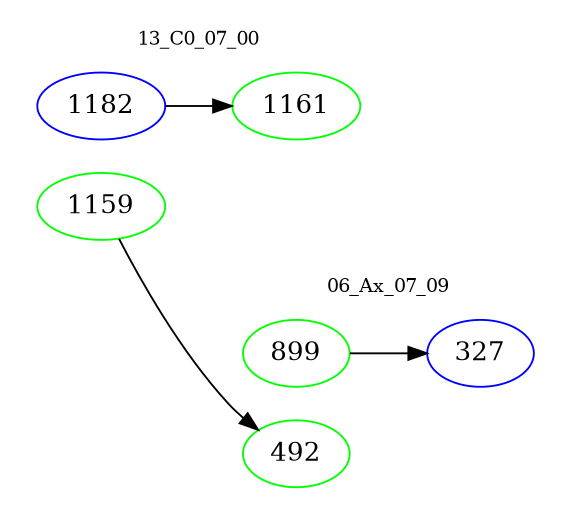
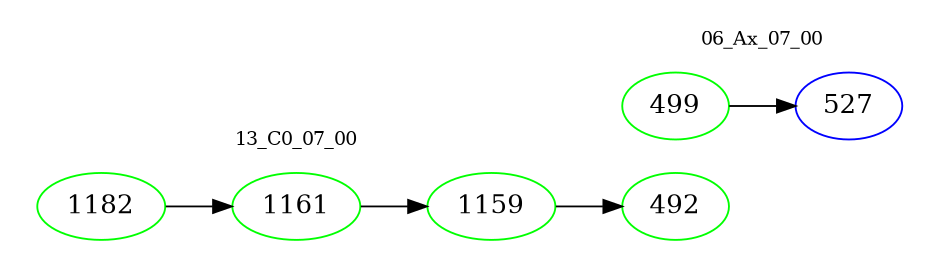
node "1182": color blue -> green
edge "1161" -> "1159": added
cluster "06_Ax_07_09": label "06_Ax_07_09" -> "06_Ax_07_00"
node "899": label "899" -> "499"
node "327": label "327" -> "527"
